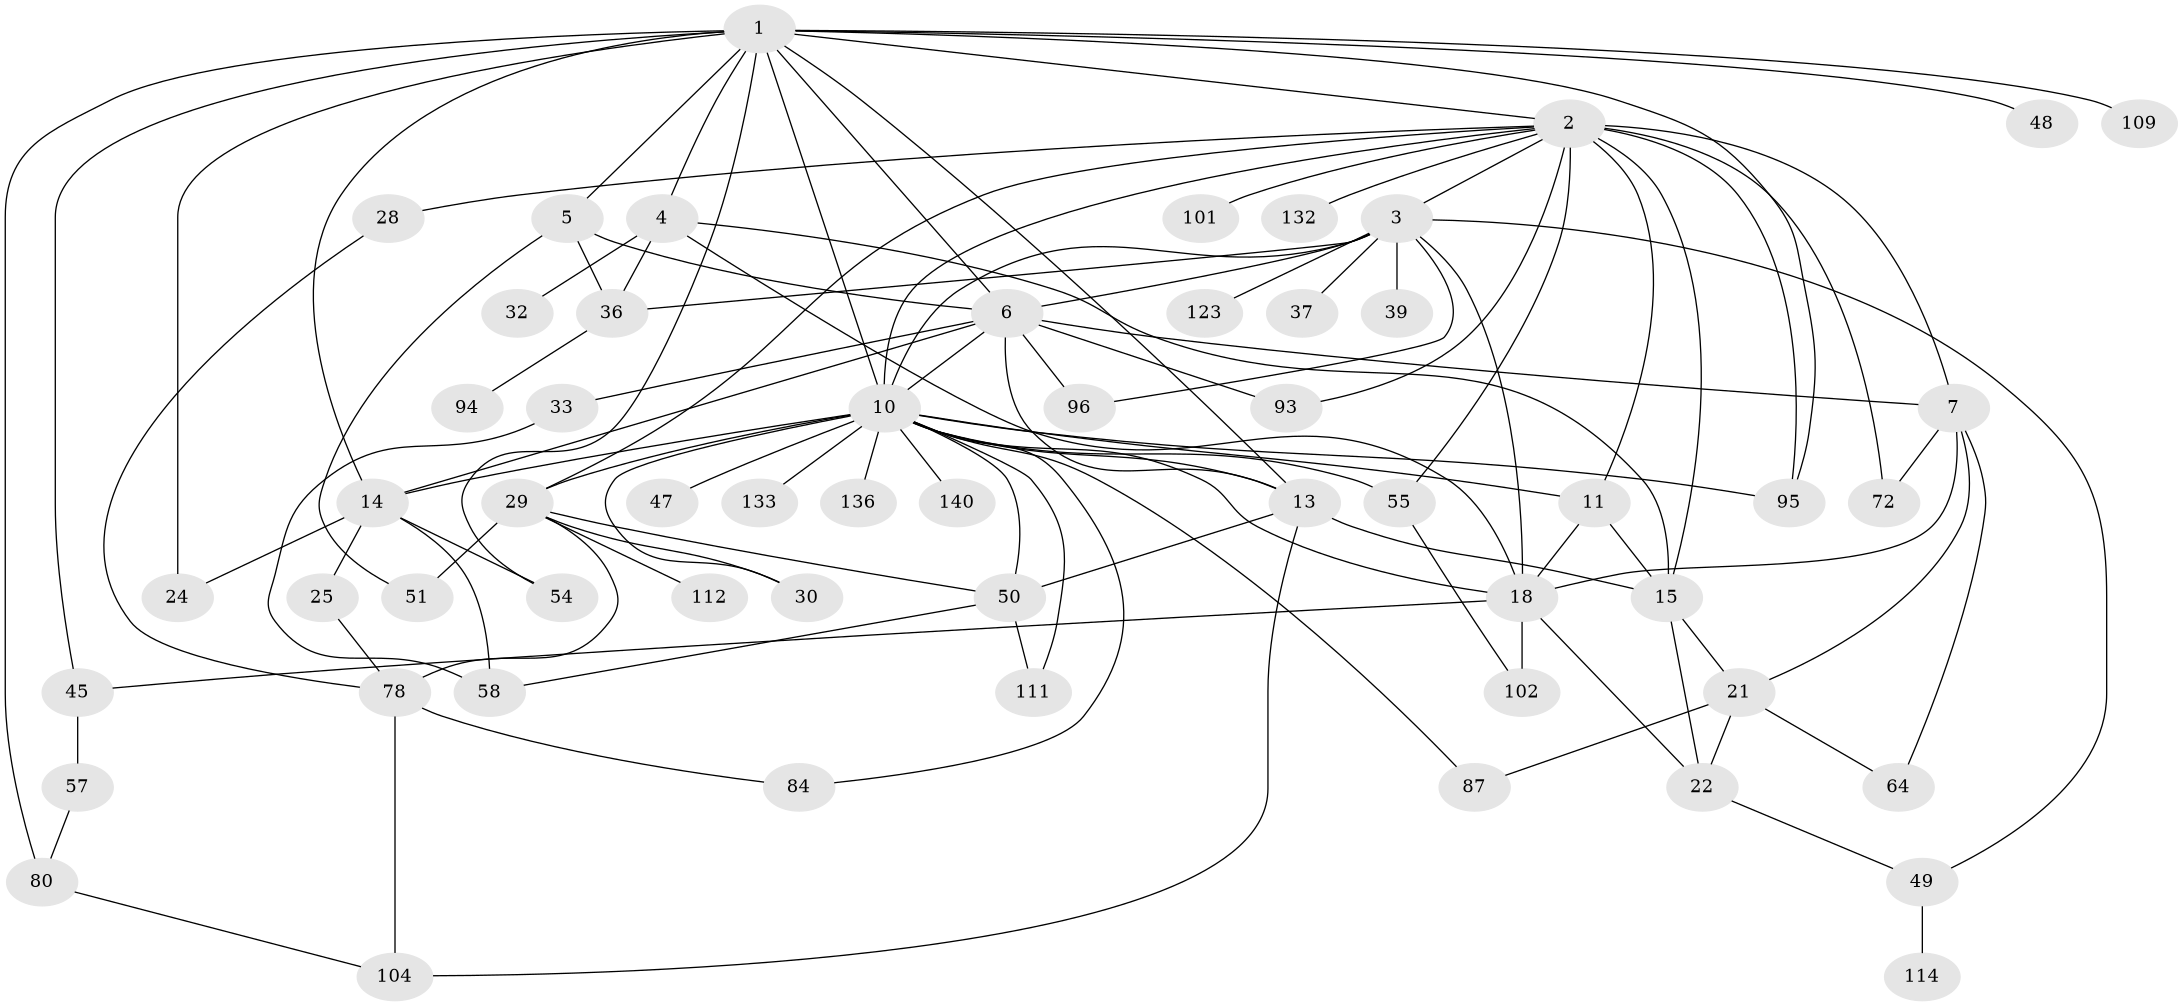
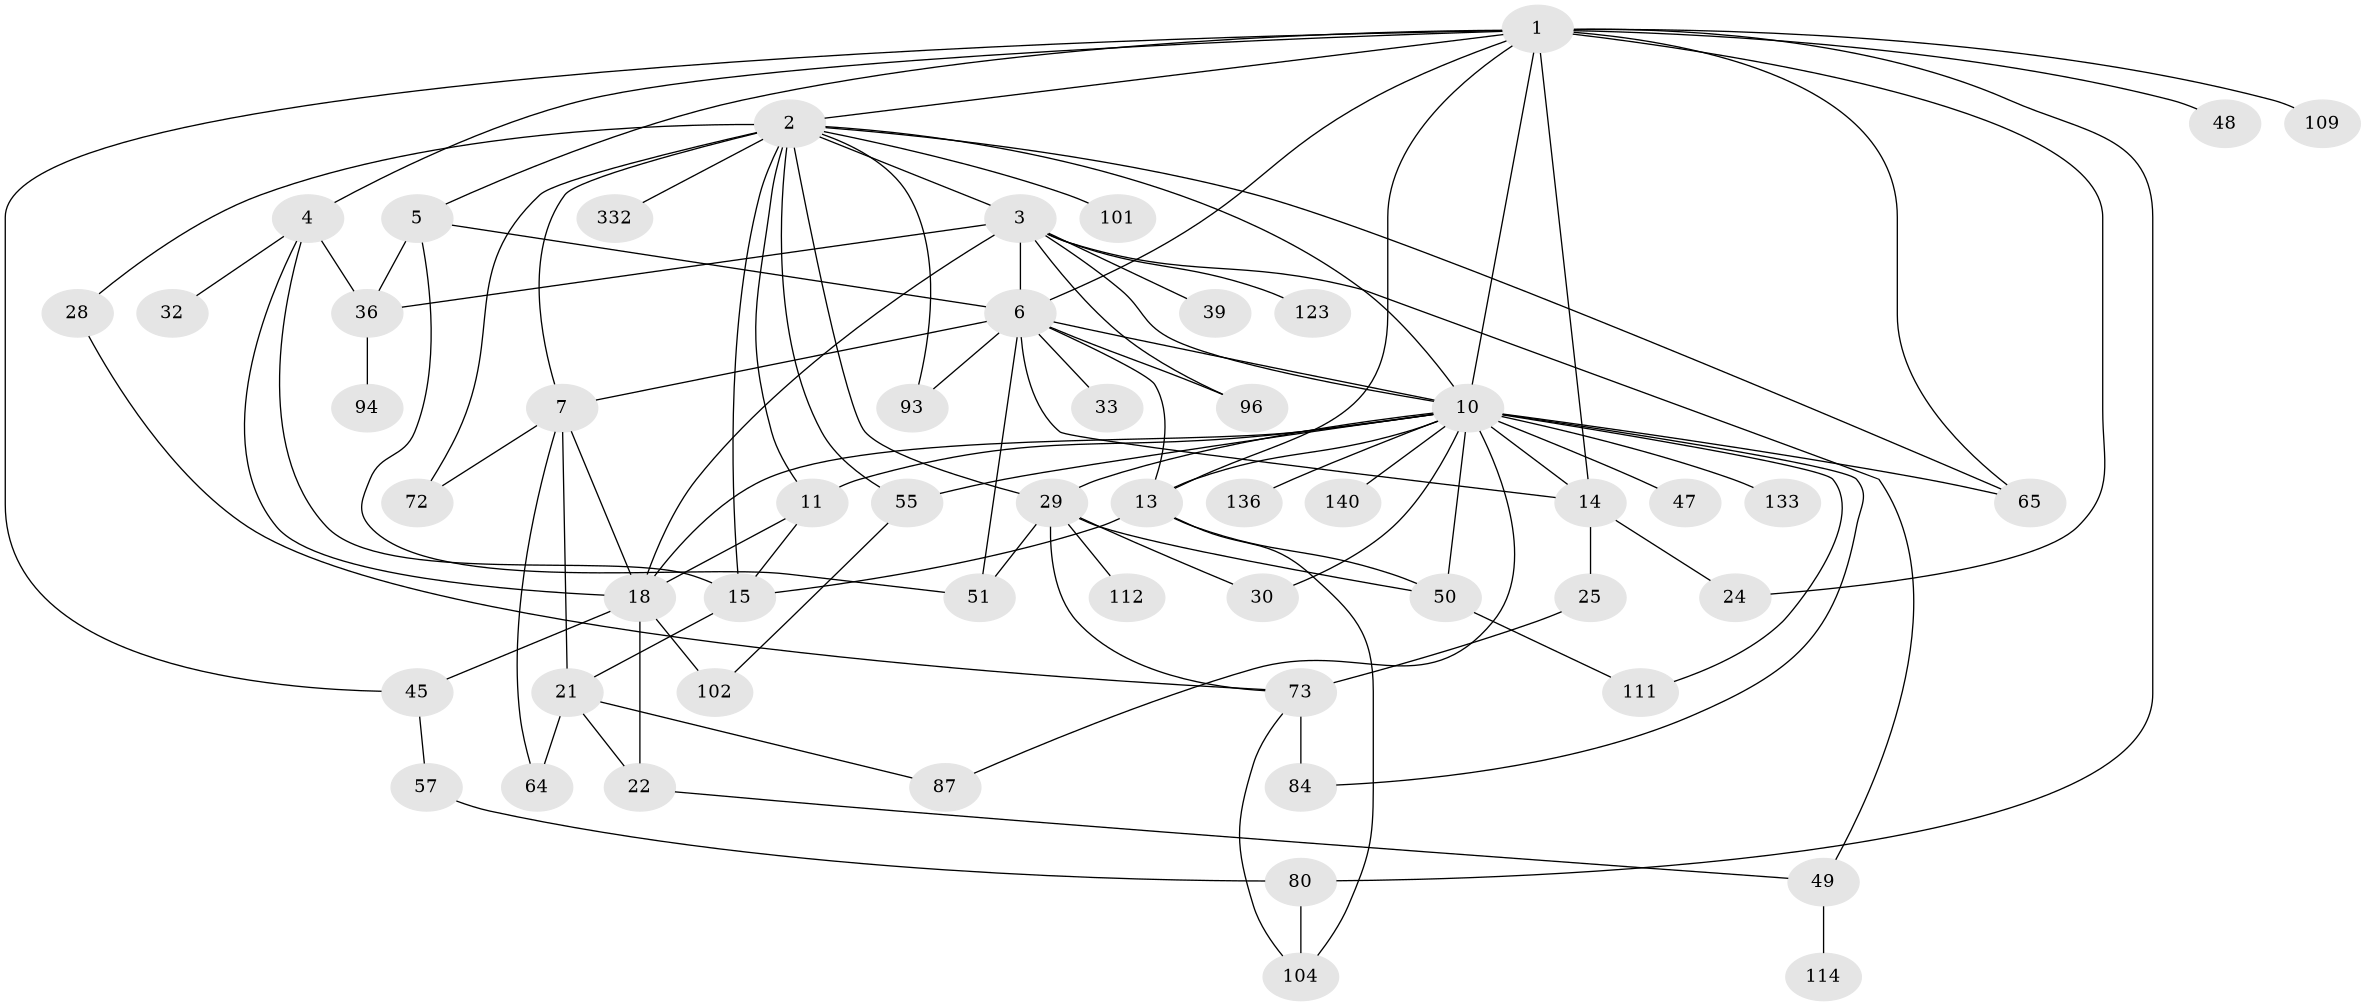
node "132": label "132" -> "332"
node "37": removed
edge "6" -- "51": added
node "95": label "95" -> "65"
node "54": removed
node "78": label "78" -> "73"
node "58": removed
edge "15" -- "22": removed
